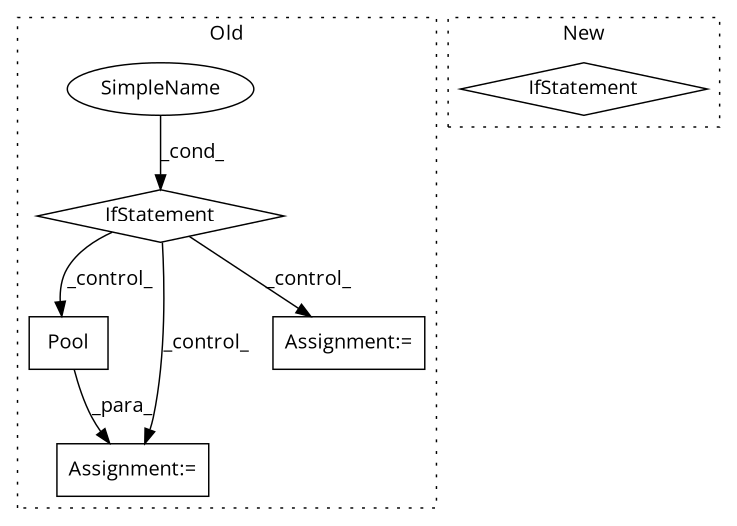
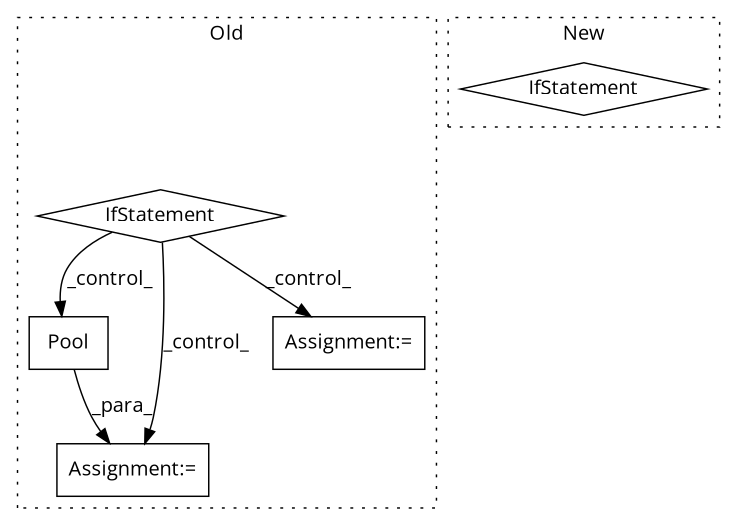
node "SimpleName": removed
